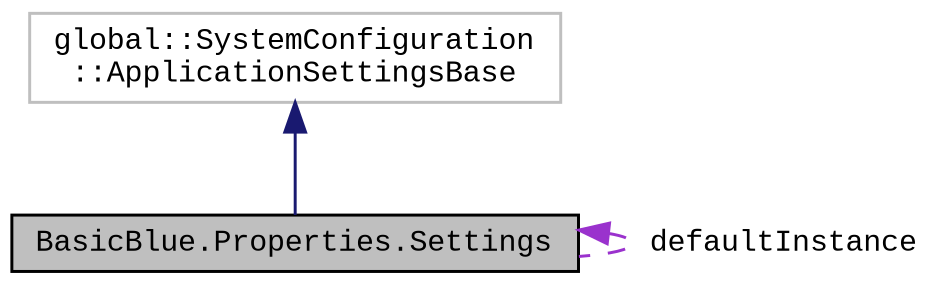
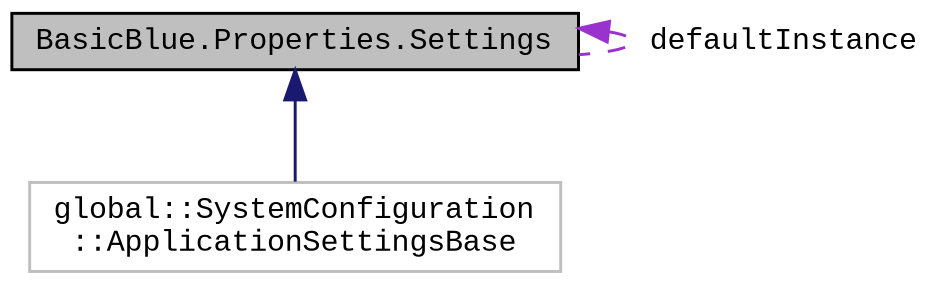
edge "BasicBlue.Properties.Settings" -> "global::SystemConfiguration ::ApplicationSettingsBase": reversed
